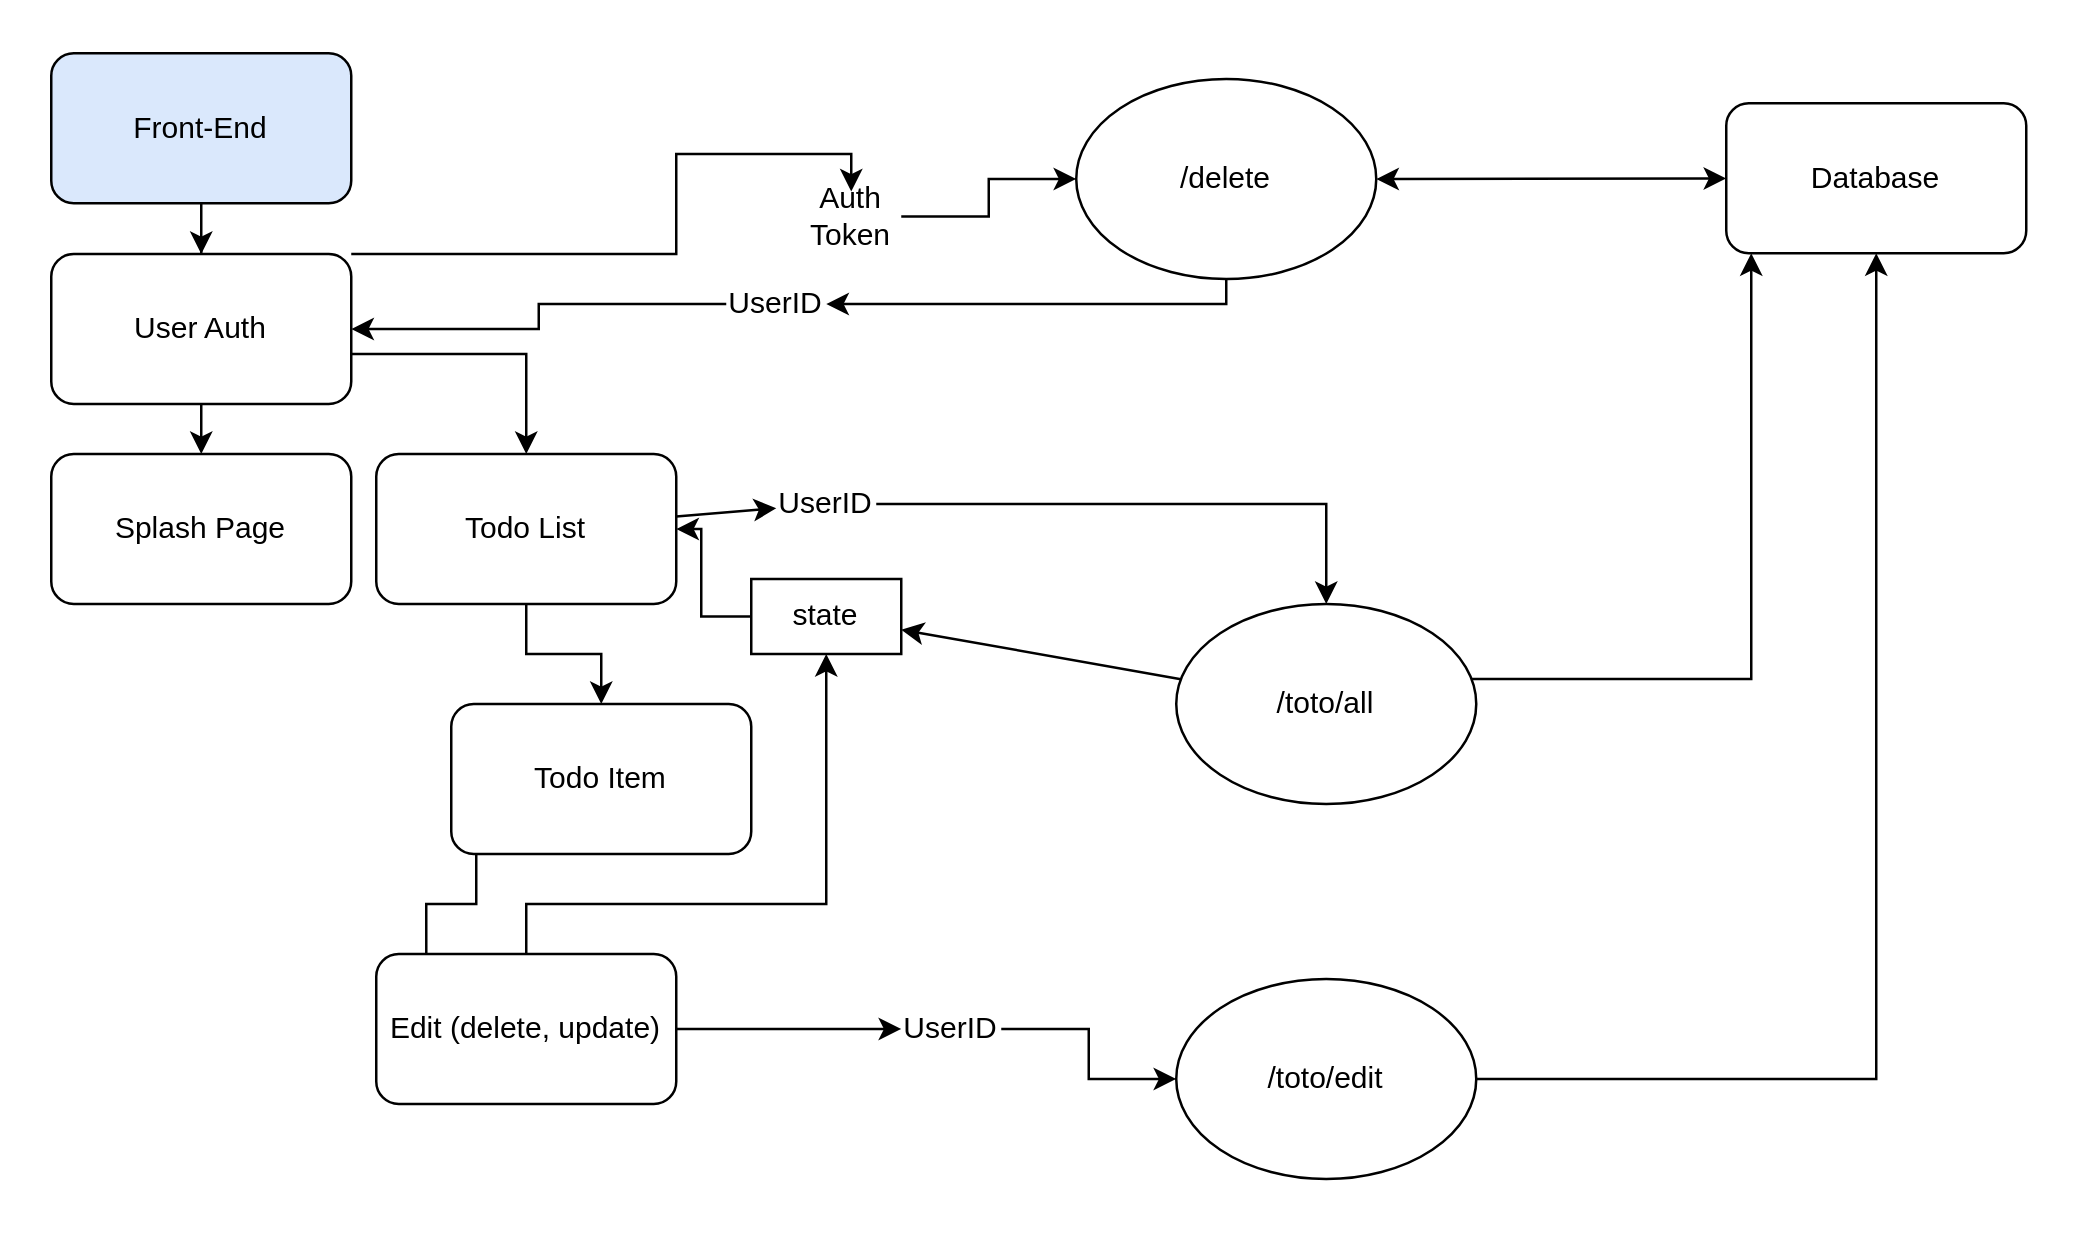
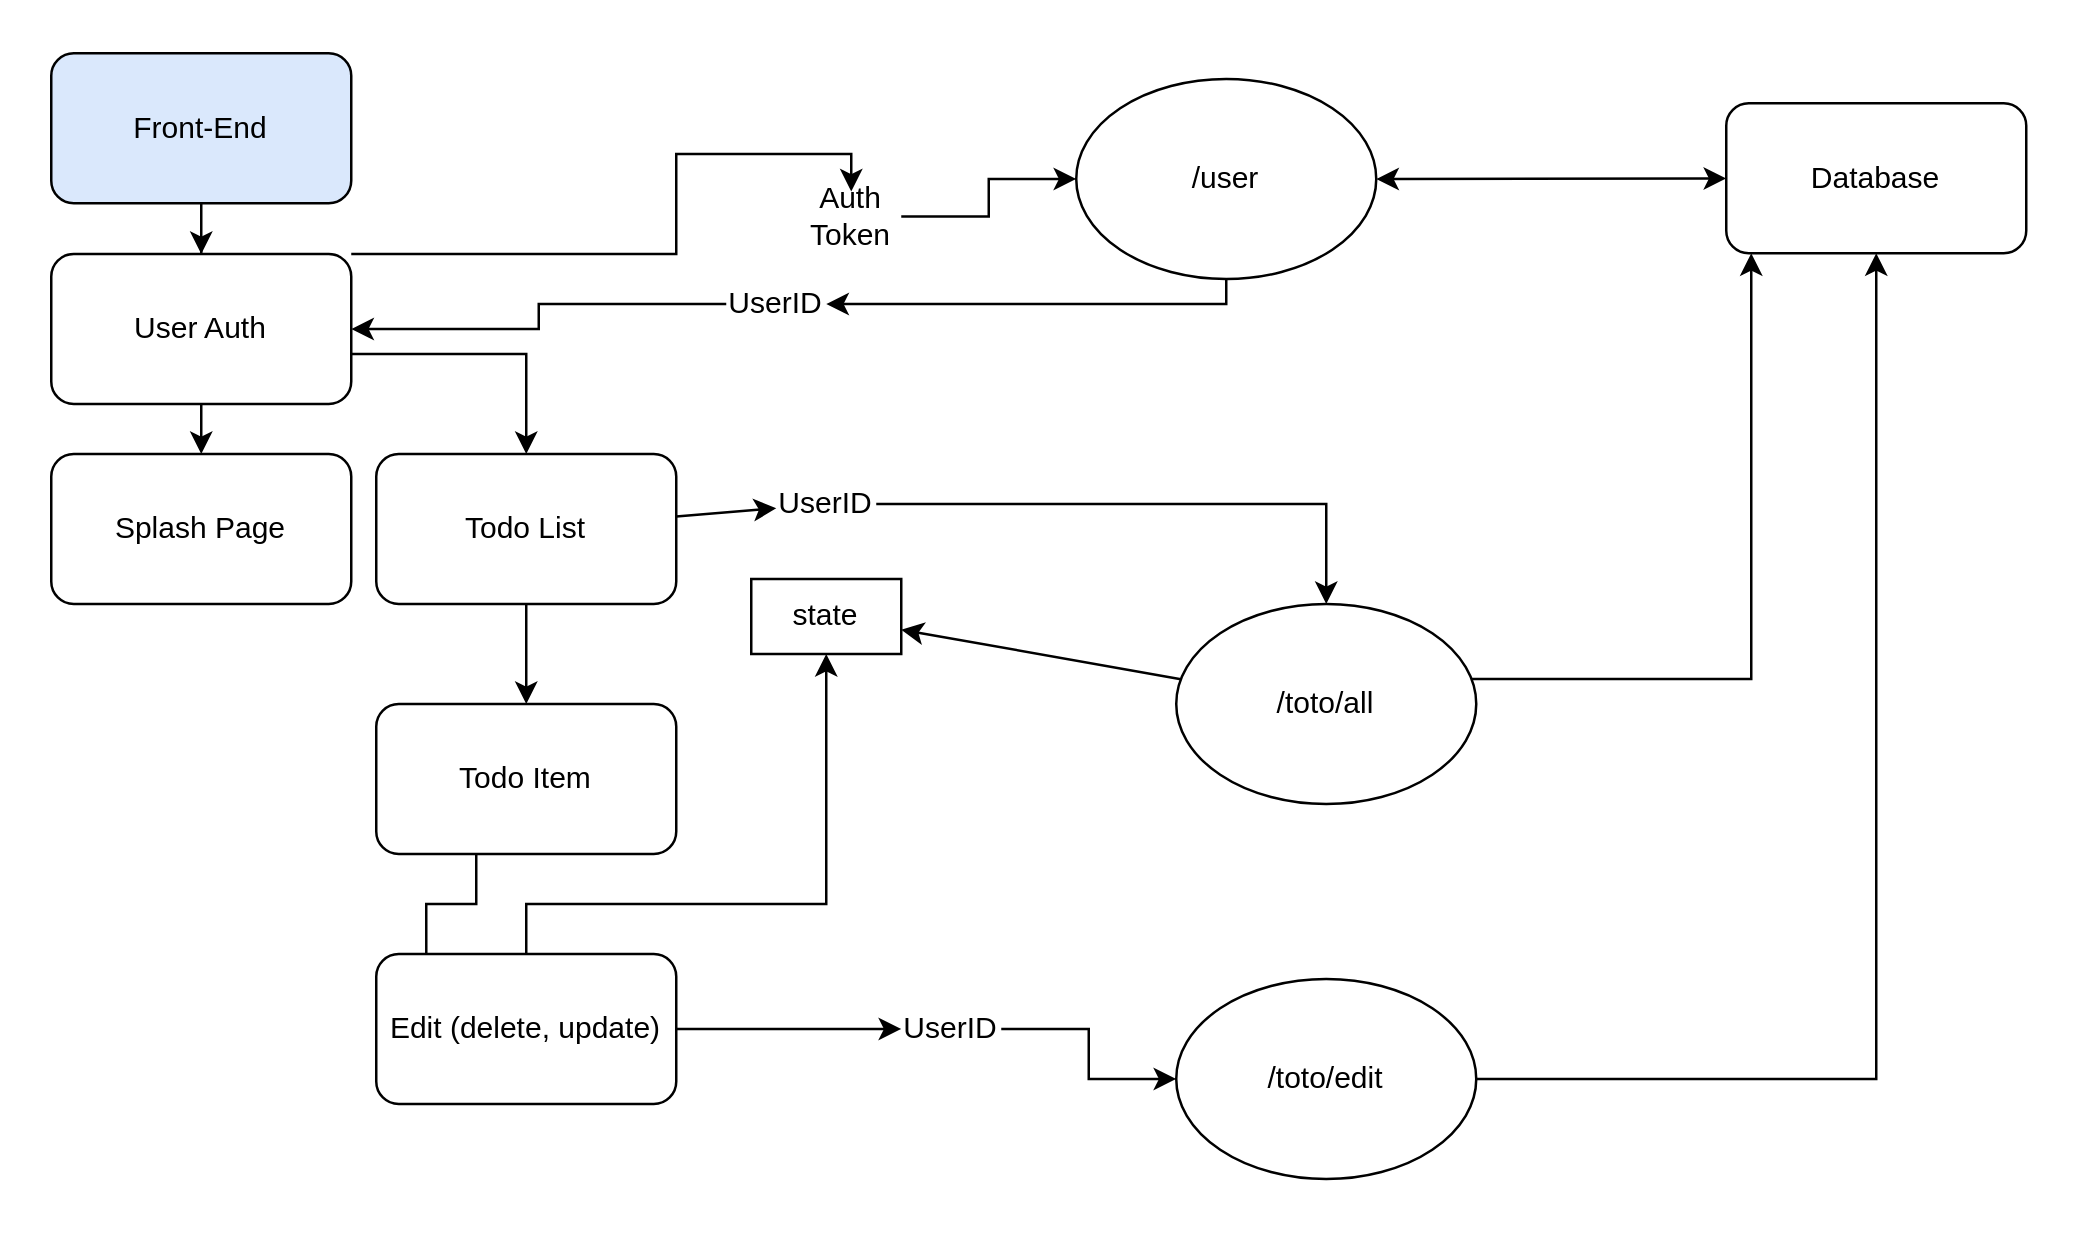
node "/delete": label "/delete" -> "/user"
edge "state" -> "Todo List": removed
node "Todo Item": moved (601, 779) -> (526, 779)
